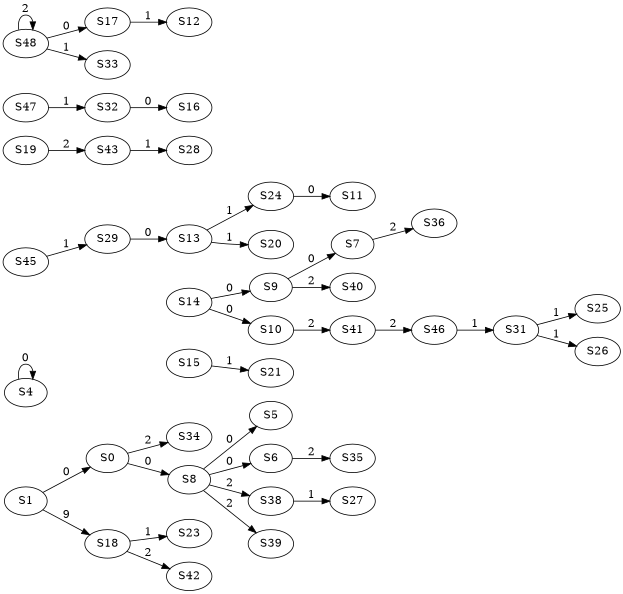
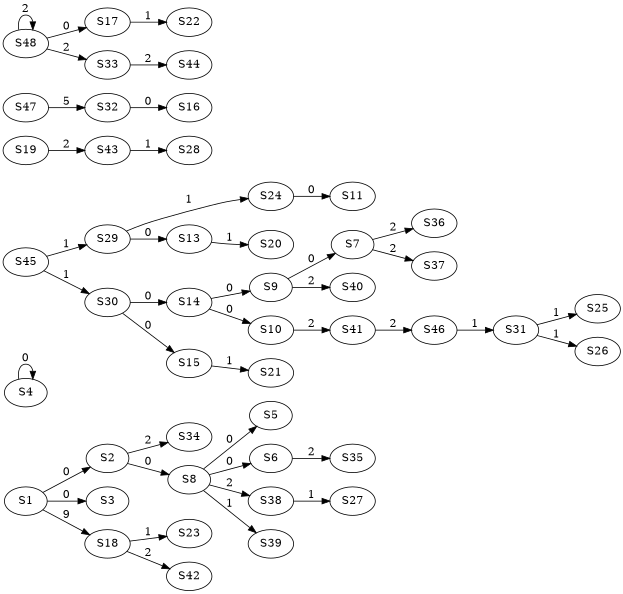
node "S12": label "S12" -> "S22"
edge "S48" -> "S33": label "1" -> "2"
node "S44": added
edge "S47" -> "S32": label "1" -> "5"
edge "S13" -> "S24": now "S29" -> "S24"
node "S37": added
node "S30": added
node "S0": label "S0" -> "S2"
node "S3": added
edge "S8" -> "S39": label "2" -> "1"
